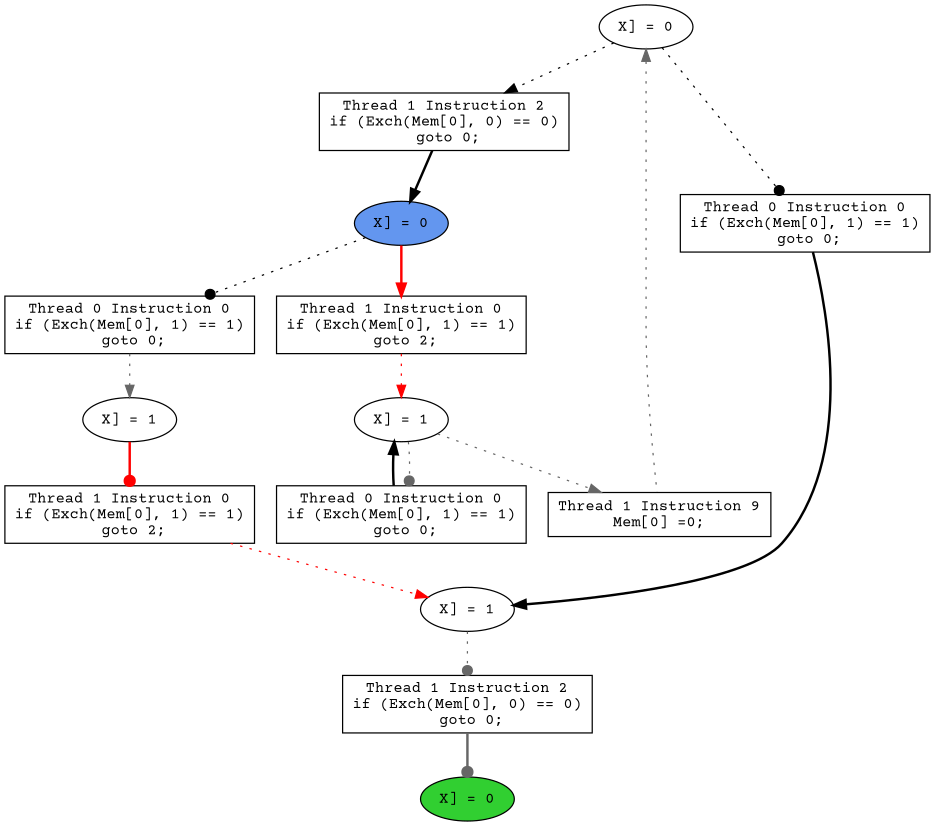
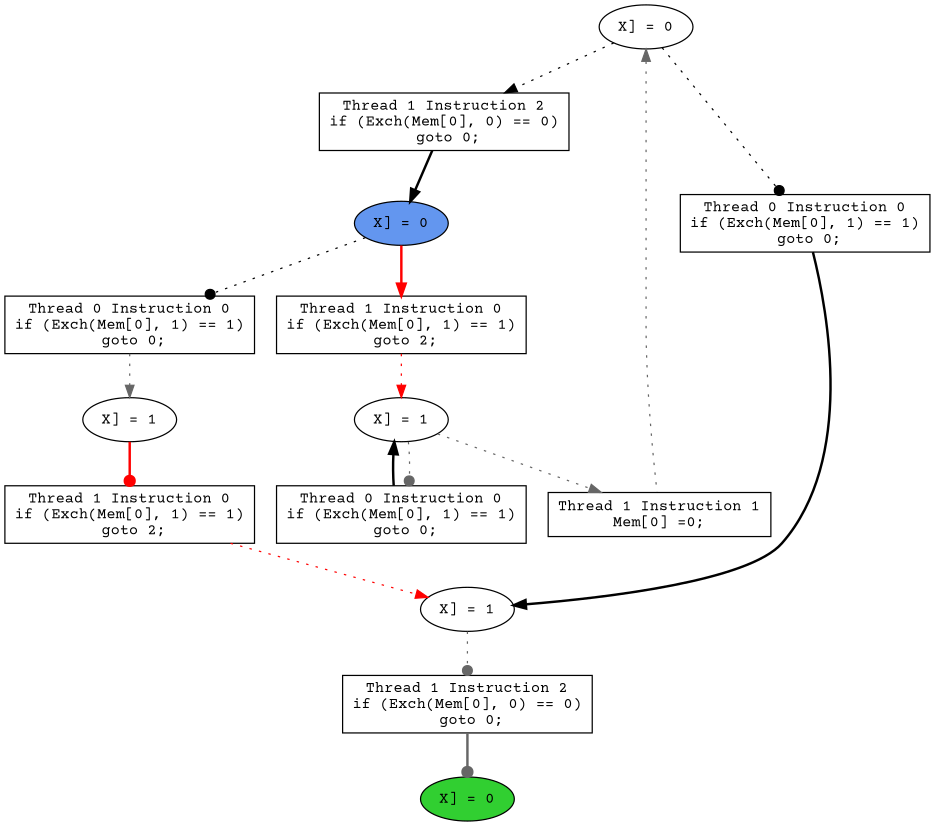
node "Thread 1 Instruction 9 Mem[0] =0;": label "Thread 1 Instruction 9 Mem[0] =0;" -> "Thread 1 Instruction 1 Mem[0] =0;"
